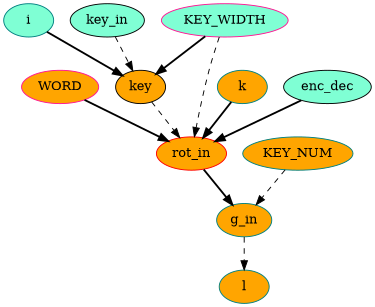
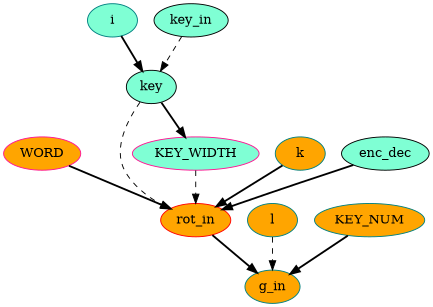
edge "KEY_WIDTH" -> "key": reversed
node "key": fillcolor orange -> aquamarine
edge "KEY_NUM" -> "g_in": style dashed -> bold
edge "g_in" -> "l": reversed
